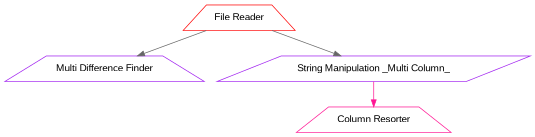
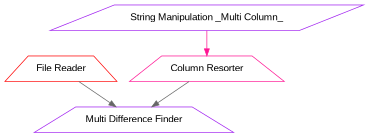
edge "File Reader" -> "String Manipulation _Multi Column_": removed
edge "Column Resorter" -> "Multi Difference Finder": added
